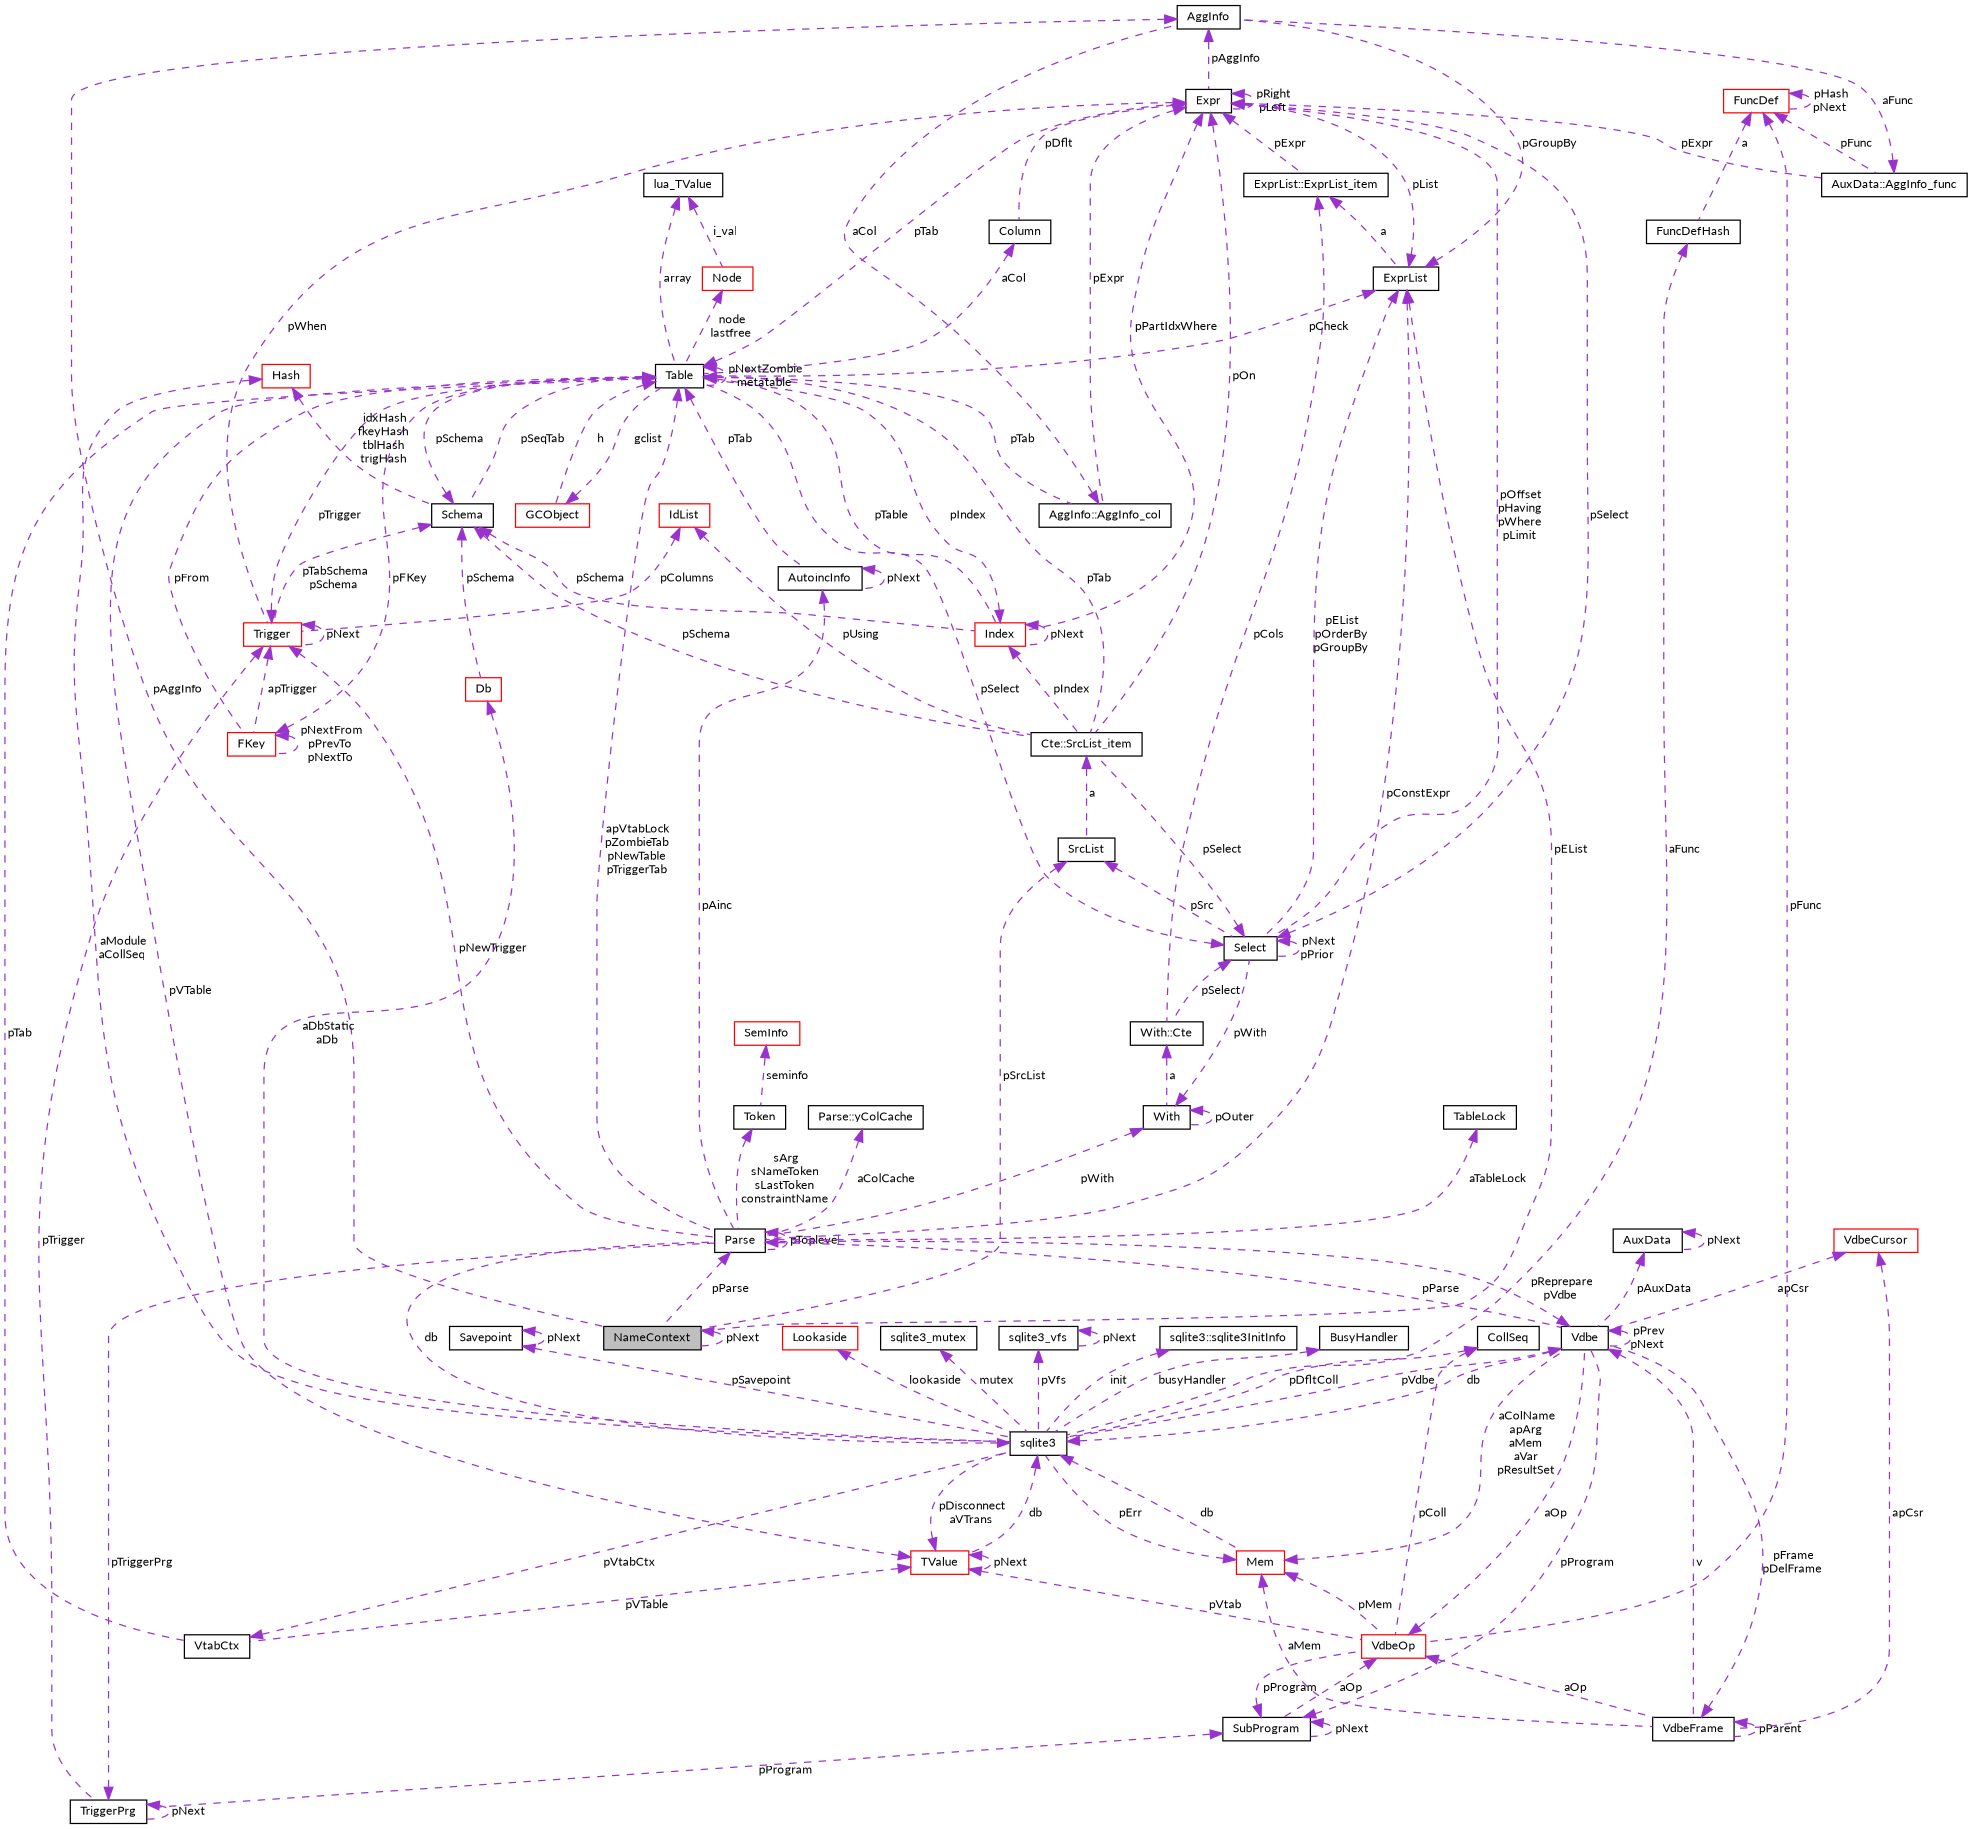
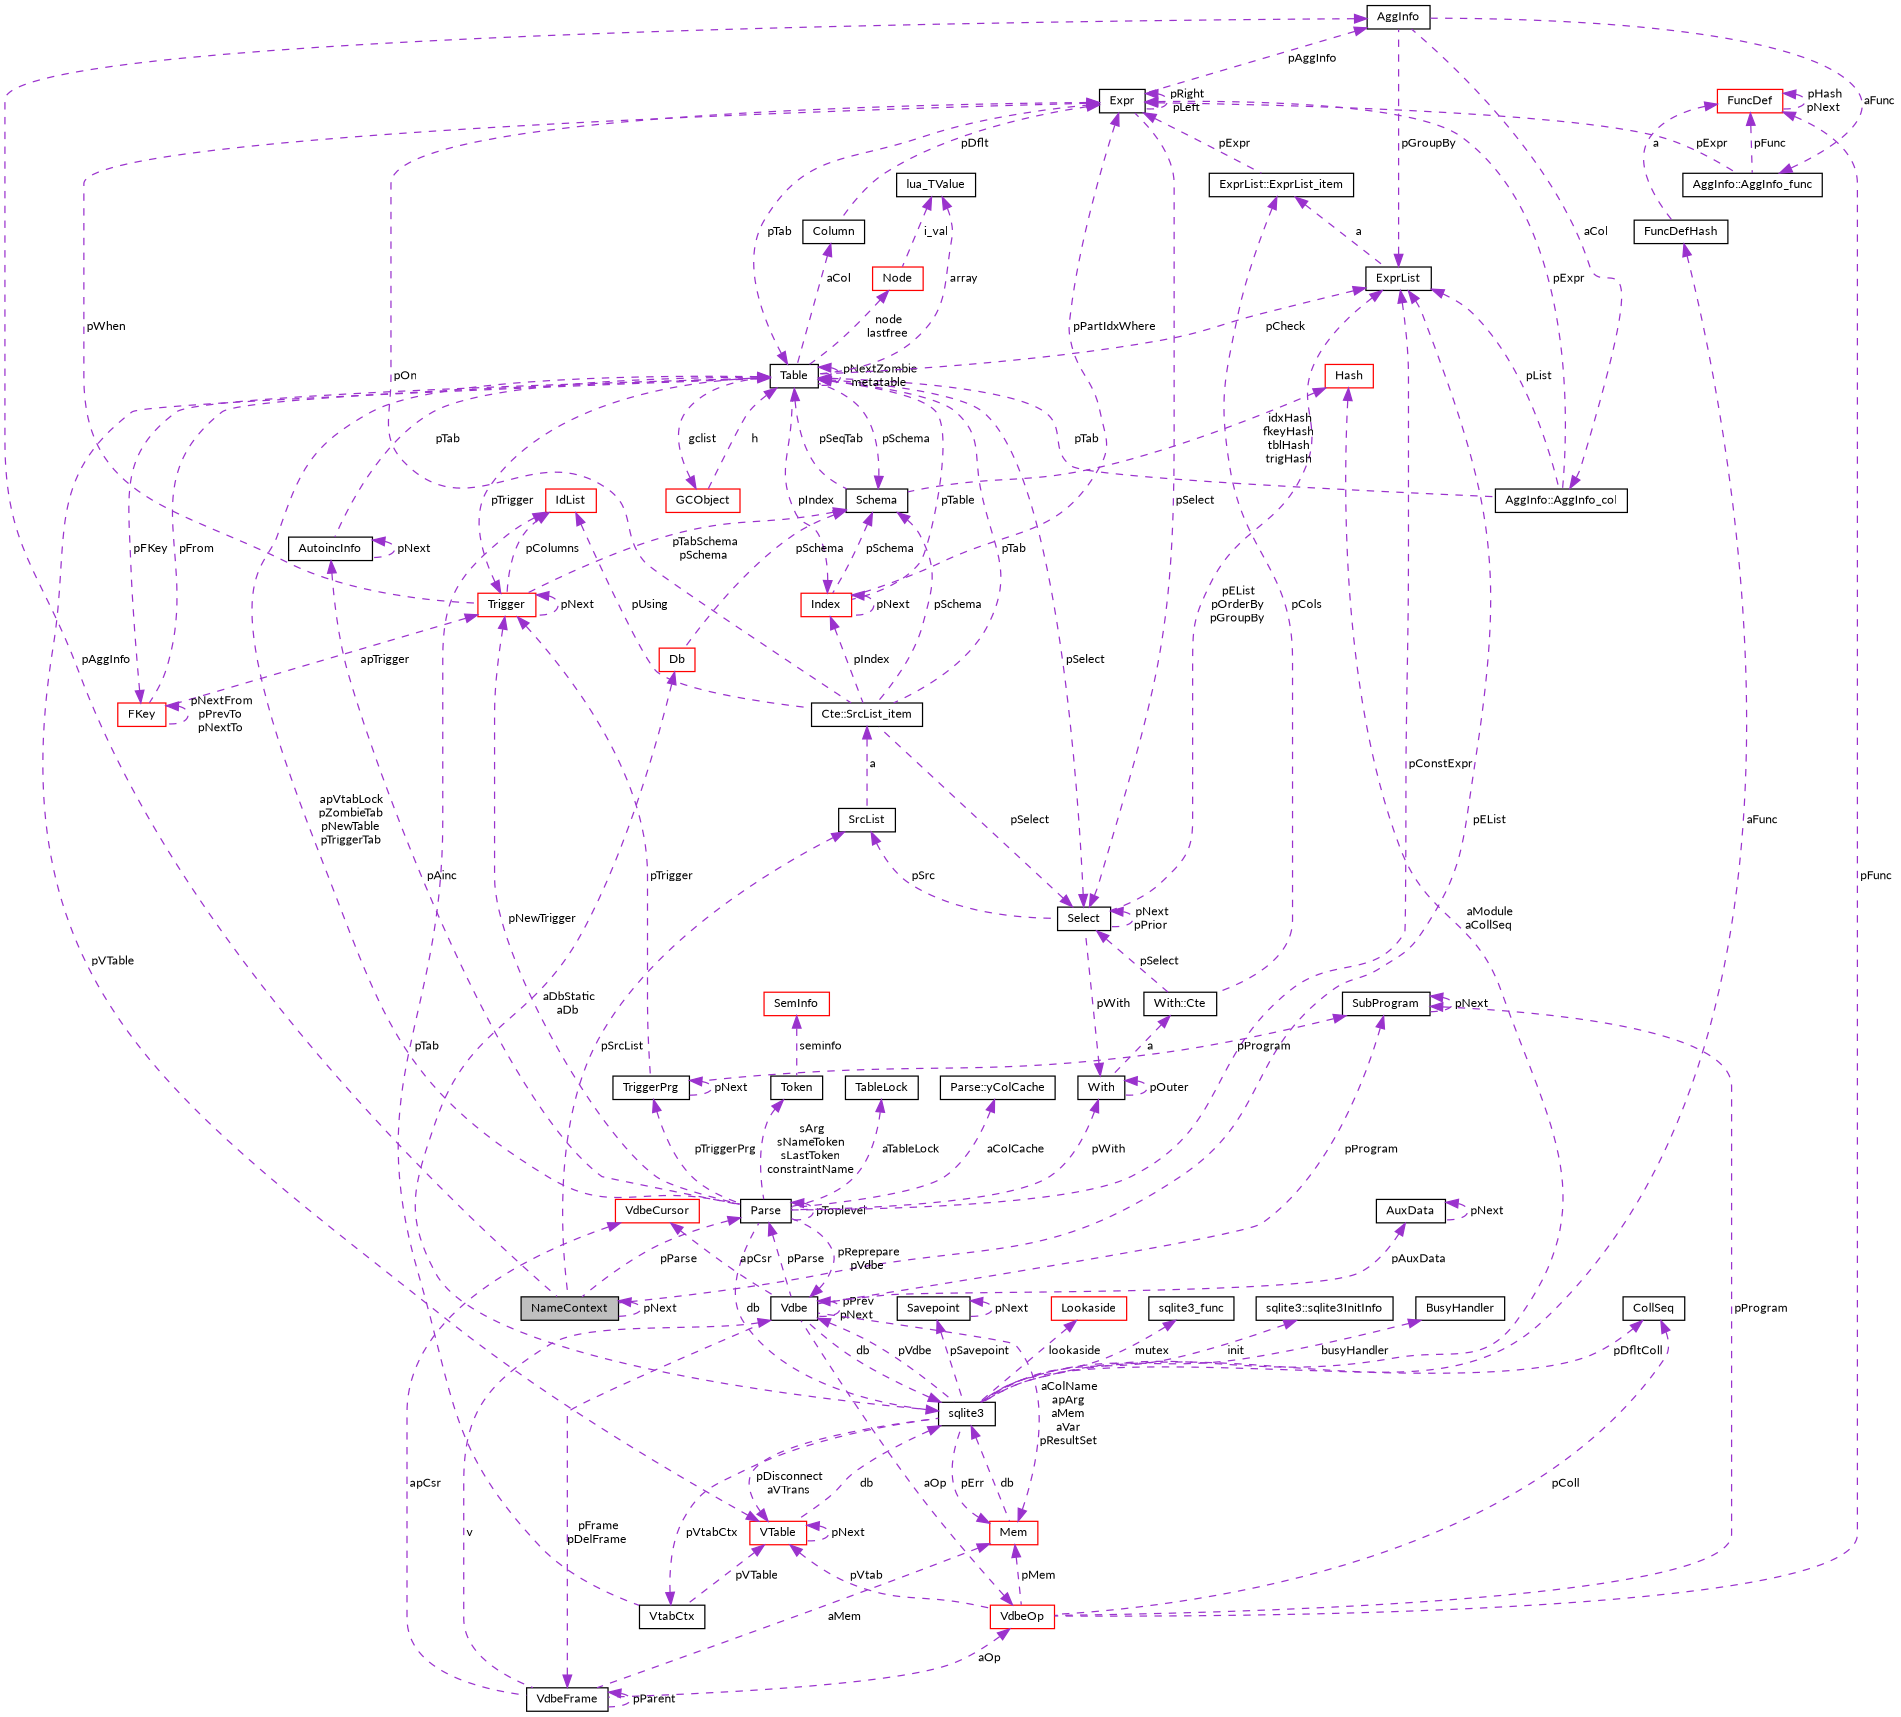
edge "Expr" -> "ExprList": now "AggInfo::AggInfo_col" -> "ExprList"
node "AuxData::AggInfo_func": label "AuxData::AggInfo_func" -> "AggInfo::AggInfo_func"
edge "Select" -> "Expr": removed, label "pOffset pHaving pWhere pLimit"
edge "VtabCtx" -> "Table": now "VtabCtx" -> "IdList"
node "sqlite3_mutex": label "sqlite3_mutex" -> "sqlite3_func"
node "sqlite3_vfs": removed
node "TValue": label "TValue" -> "VTable"
edge "SubProgram" -> "VdbeOp": removed, label "aOp"
